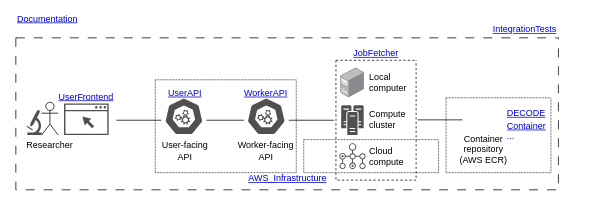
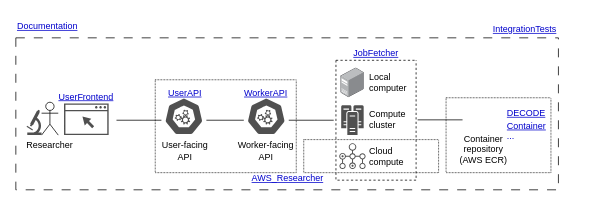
node "Documentation": moved (46, 19) -> (46, 27)
node "AWS_Infrastructure": label "AWS_Infrastructure" -> "AWS_Researcher"
